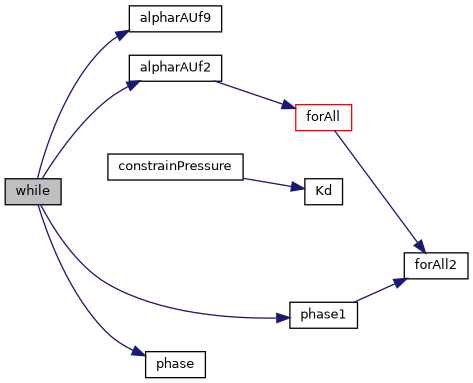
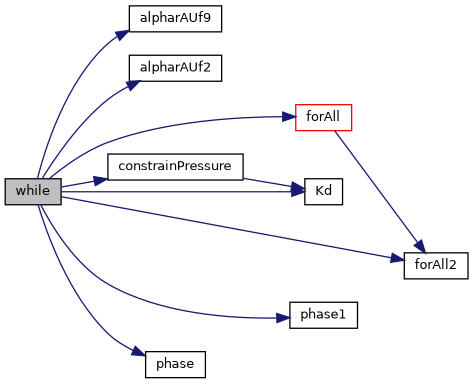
edge "alpharAUf2" -> "forAll": now "while" -> "forAll"
edge "while" -> "constrainPressure": added
edge "while" -> "Kd": added
edge "phase1" -> "forAll2": now "while" -> "forAll2"
